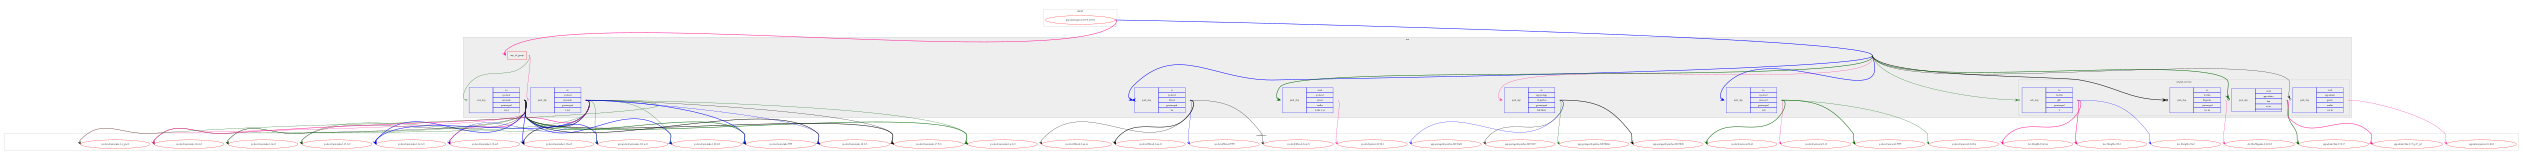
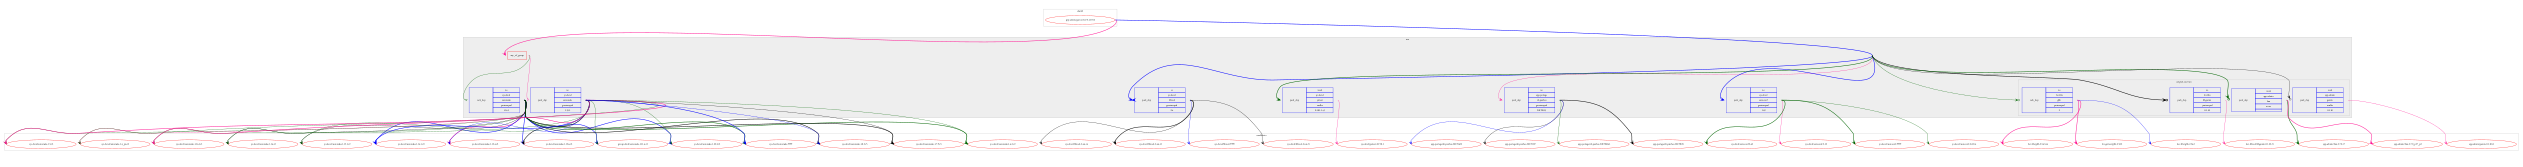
node "sys-devel/automake-1.5-r2": added
node "dev-libs/glib-2.52.3": label "dev-libs/glib-2.52.3" -> "dev-gettext/glib-2.52.3"
node "dev-libs/libgamin-0.1.10-r5": label "dev-libs/libgamin-0.1.10-r5" -> "dev-libtool/libgamin-0.1.10-r5"
